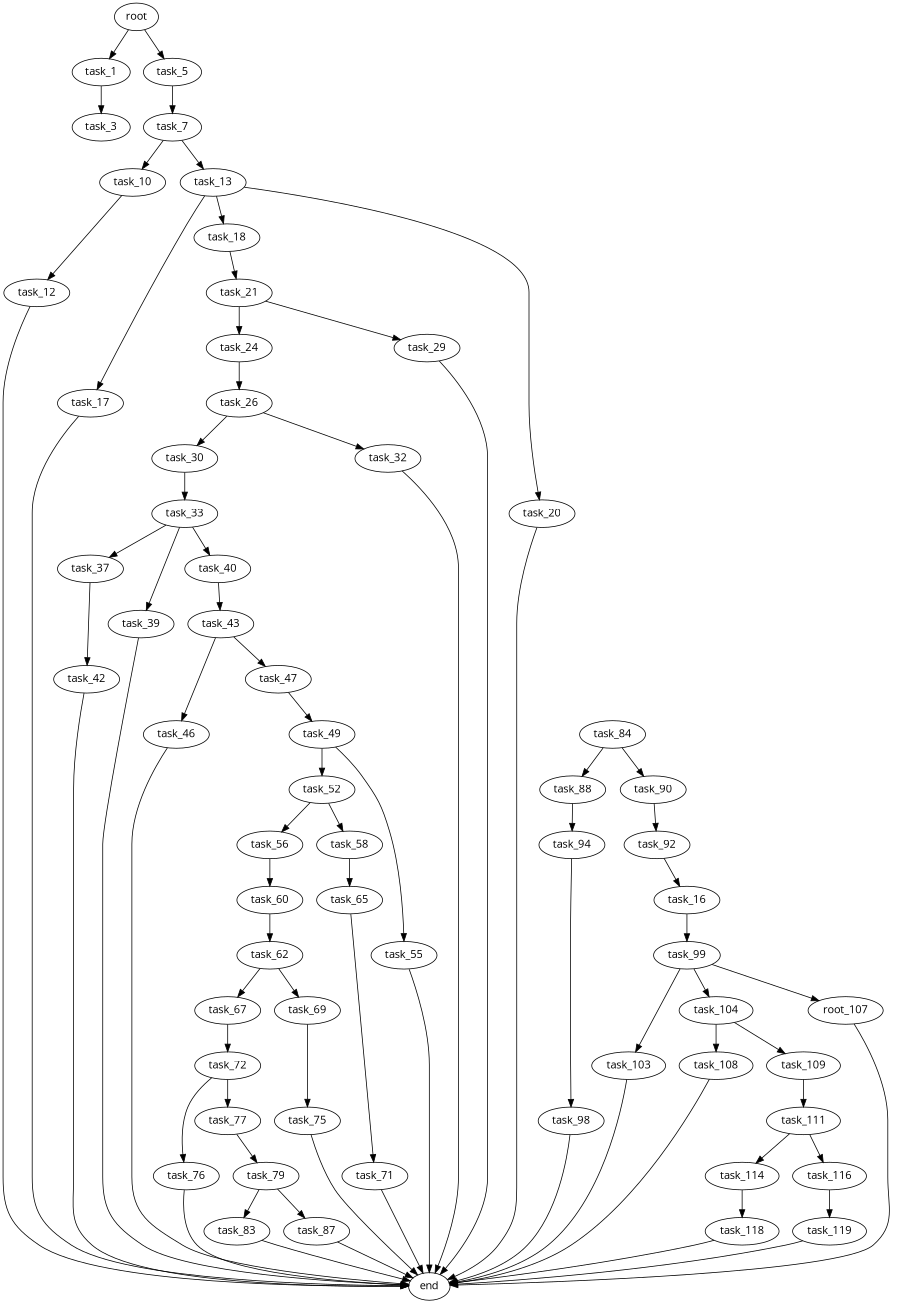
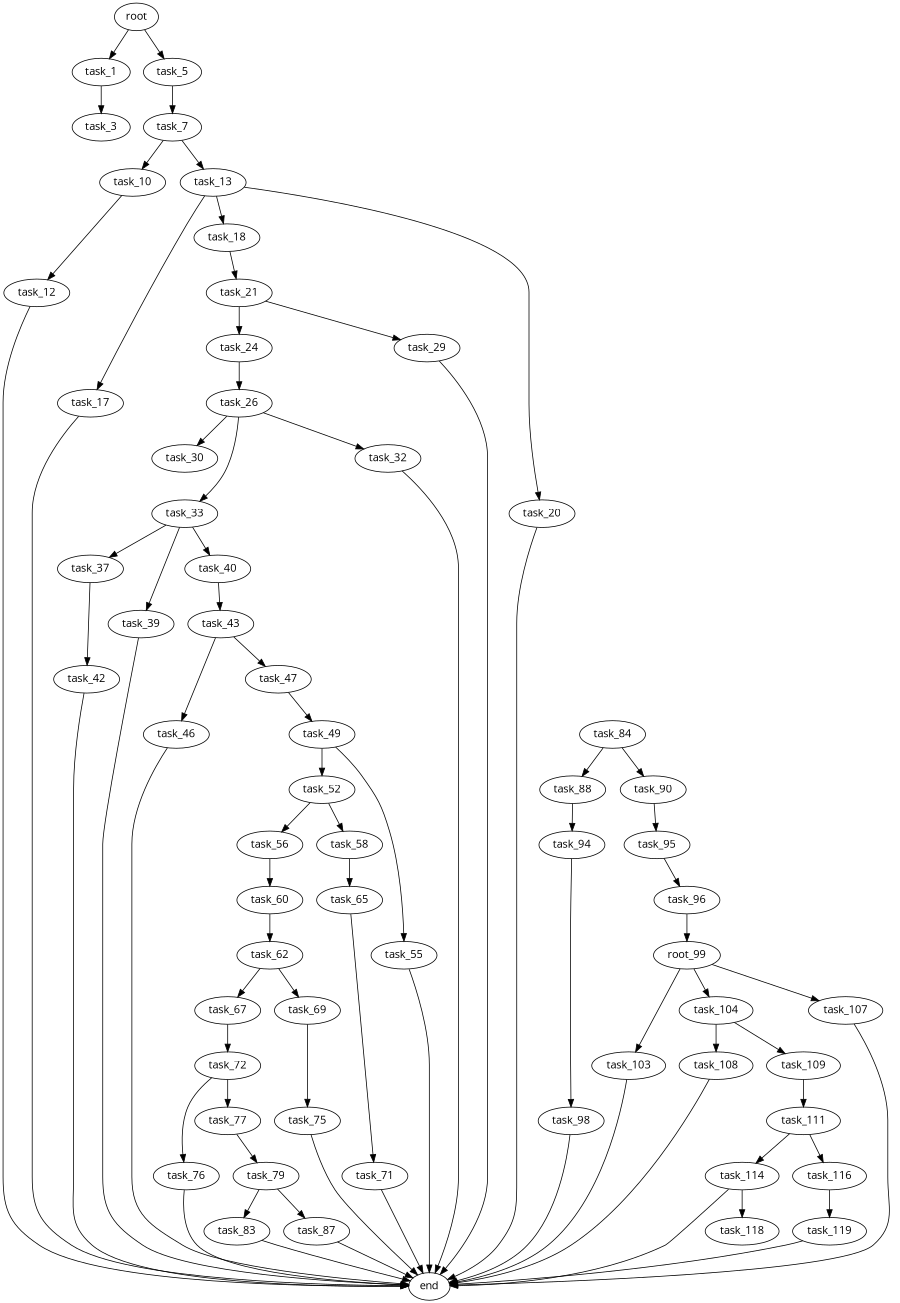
edge "task_30" -> "task_33": now "task_26" -> "task_33"
node "task_92": label "task_92" -> "task_95"
node "task_16": label "task_16" -> "task_96"
node "task_99": label "task_99" -> "root_99"
node "root_107": label "root_107" -> "task_107"
edge "task_118" -> "end": now "task_114" -> "end"
